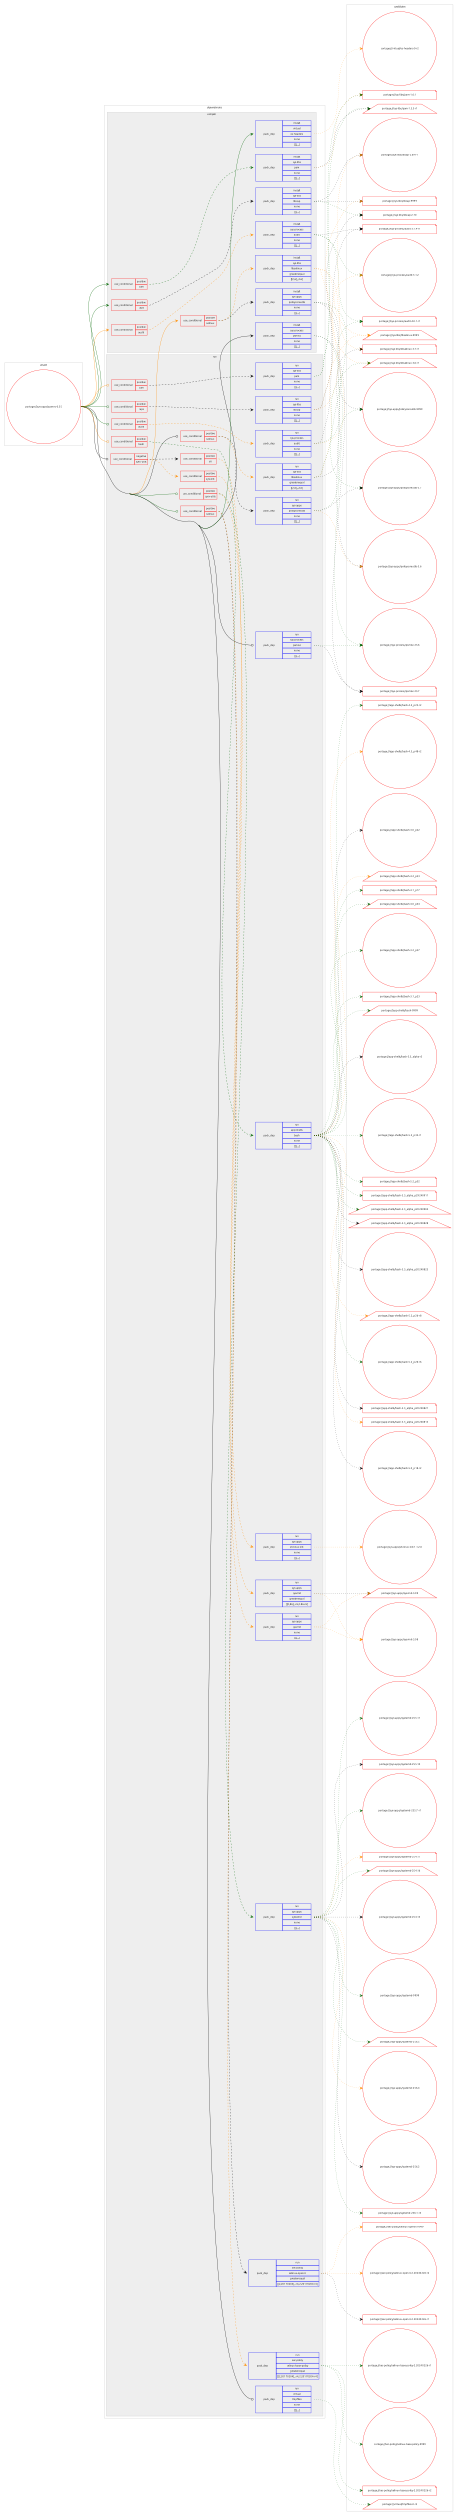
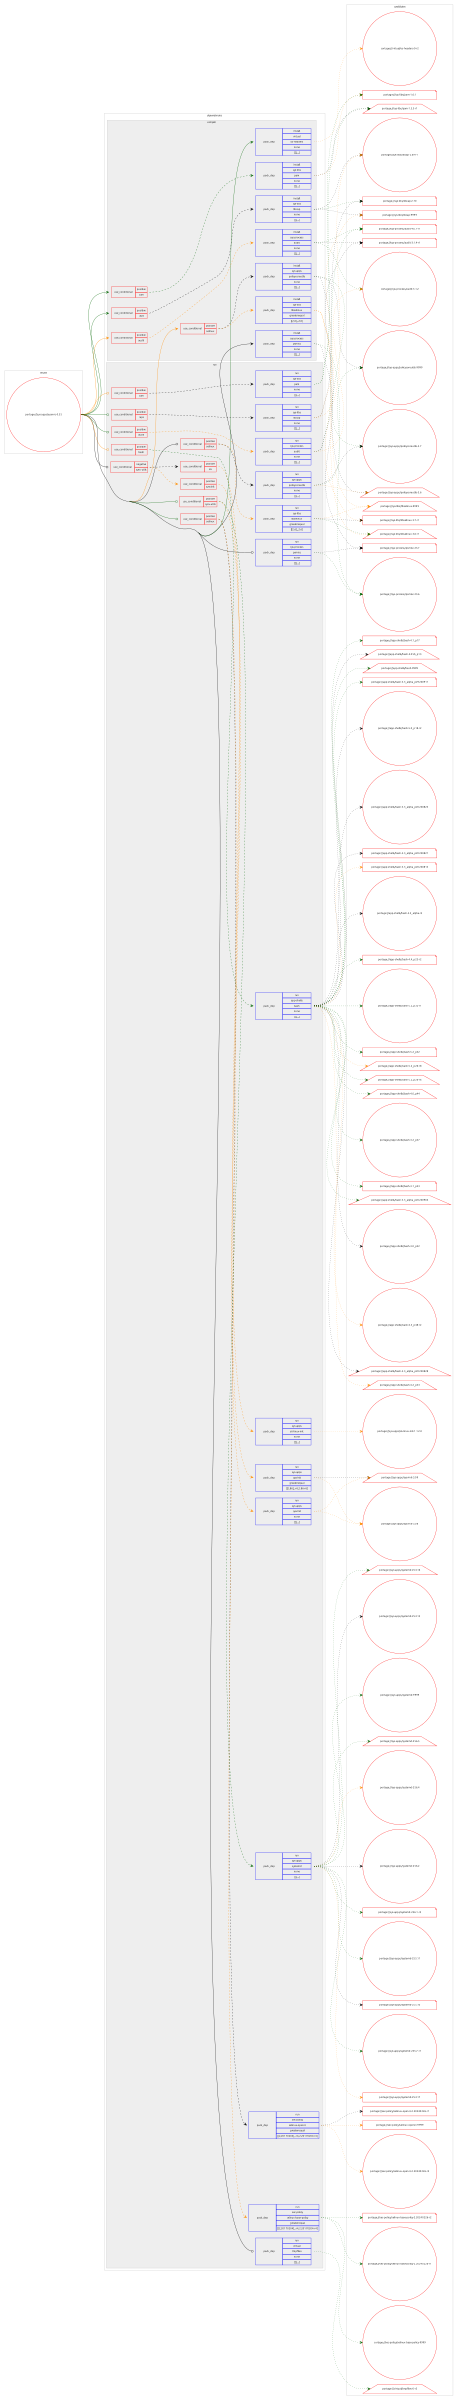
node "portage://sys-apps/policycoreutils-3.6": shape circle -> trapezium
node "portage://app-shells/bash-2.05b_p13": added
node "portage://app-shells/bash-5.2_p26-r6": shape circle -> trapezium
